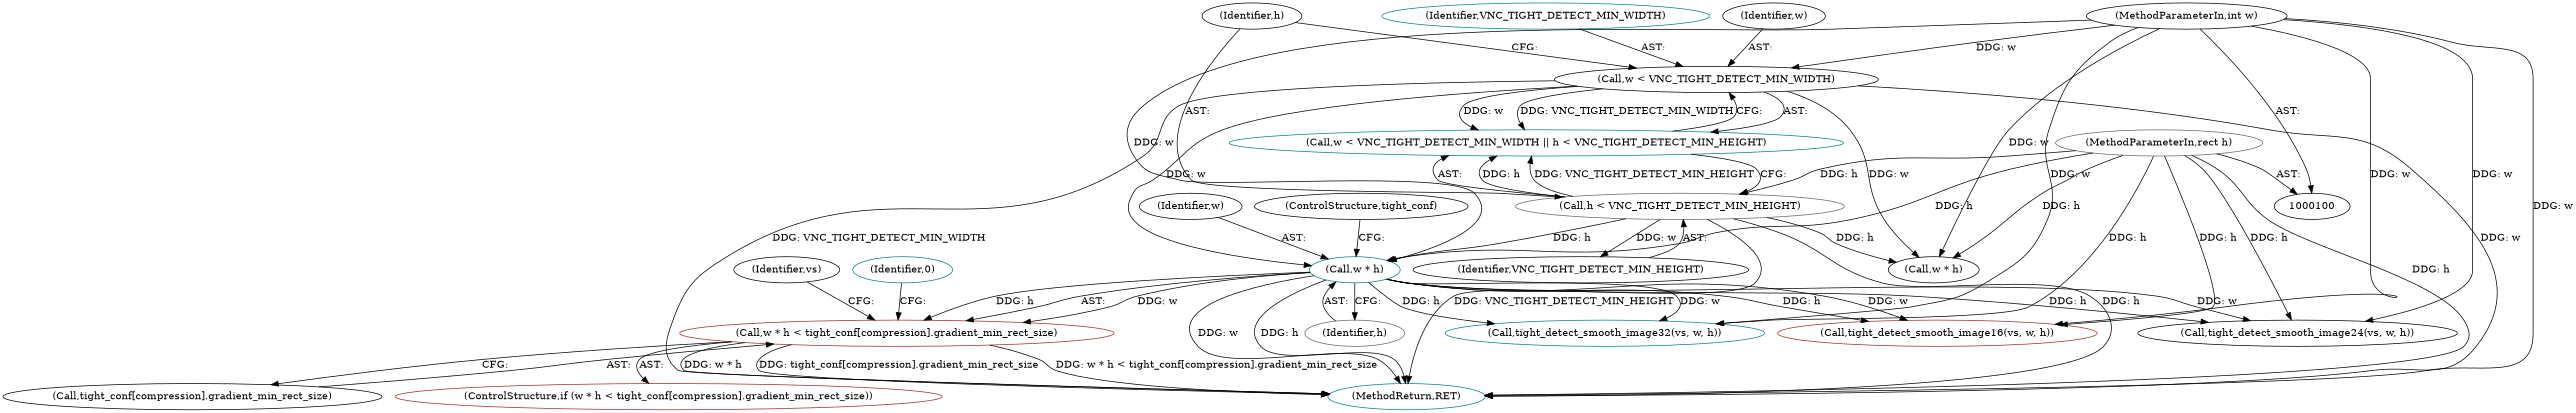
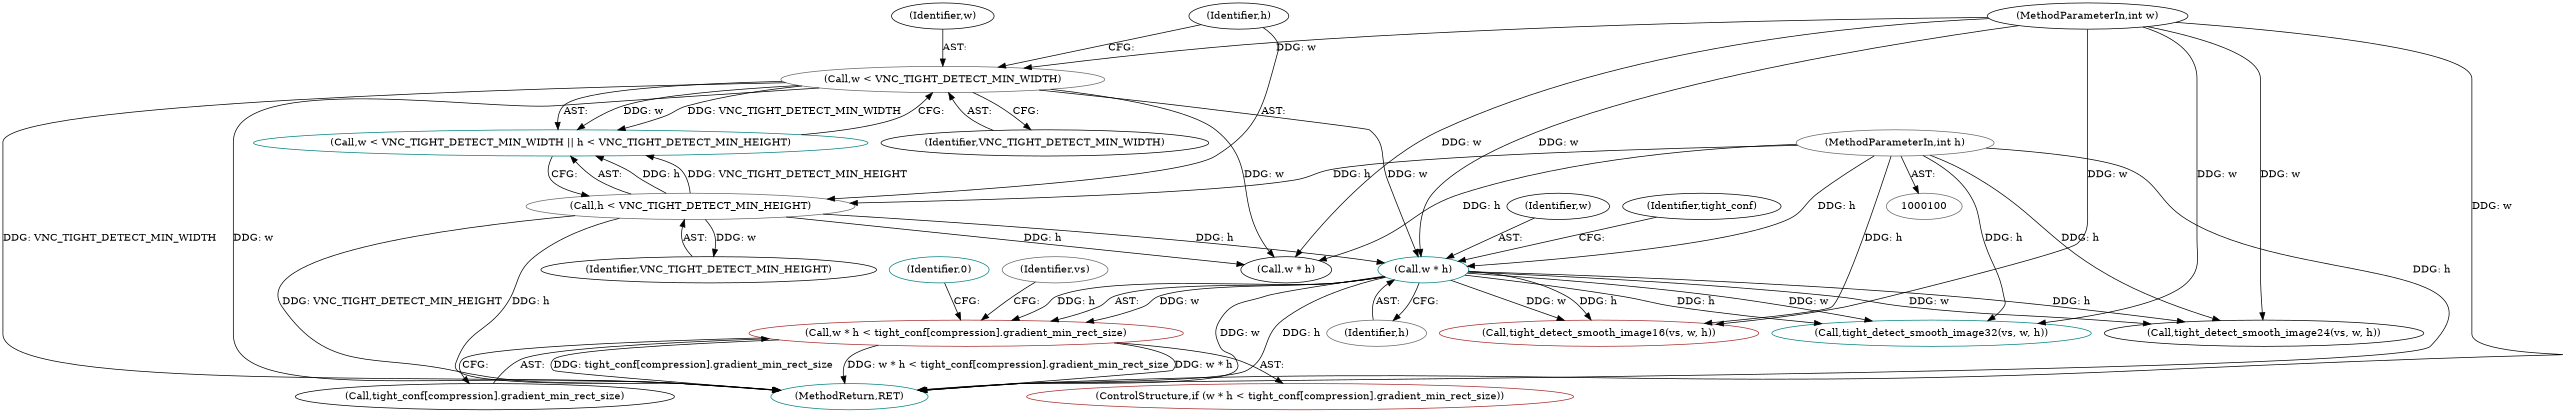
node "(Identifier,VNC_TIGHT_DETECT_MIN_WIDTH)": color teal -> black
node "(Call,w < VNC_TIGHT_DETECT_MIN_WIDTH)": color black -> gray40
edge "(MethodParameterIn,int w)" -> "1000100": removed, label "AST:"
edge "(Call,w < VNC_TIGHT_DETECT_MIN_WIDTH)" -> "(Identifier,VNC_TIGHT_DETECT_MIN_WIDTH)": added, label "CFG:"
node "(MethodParameterIn,rect h)": label "(MethodParameterIn,rect h)" -> "(MethodParameterIn,int h)"
node "(ControlStructure,tight_conf)": label "(ControlStructure,tight_conf)" -> "(Identifier,tight_conf)"
node "1000100": color black -> gray40
node "(Identifier,vs)": color black -> gray40
